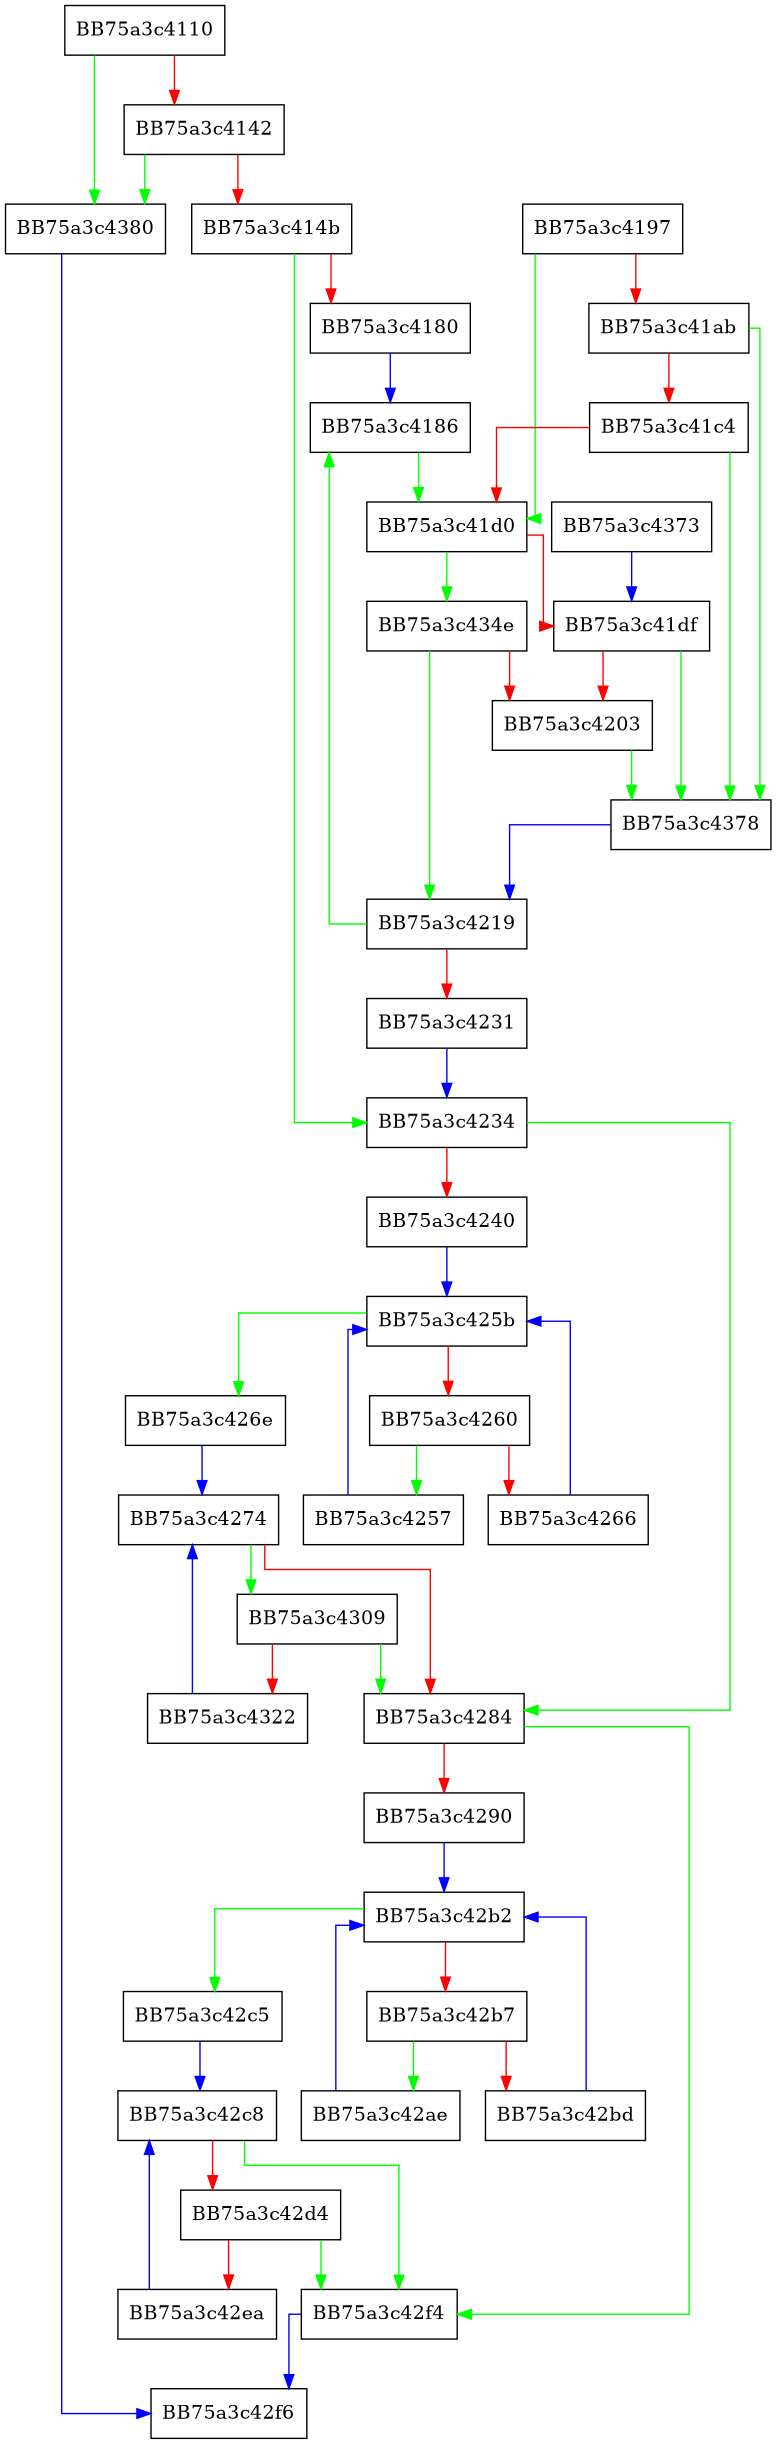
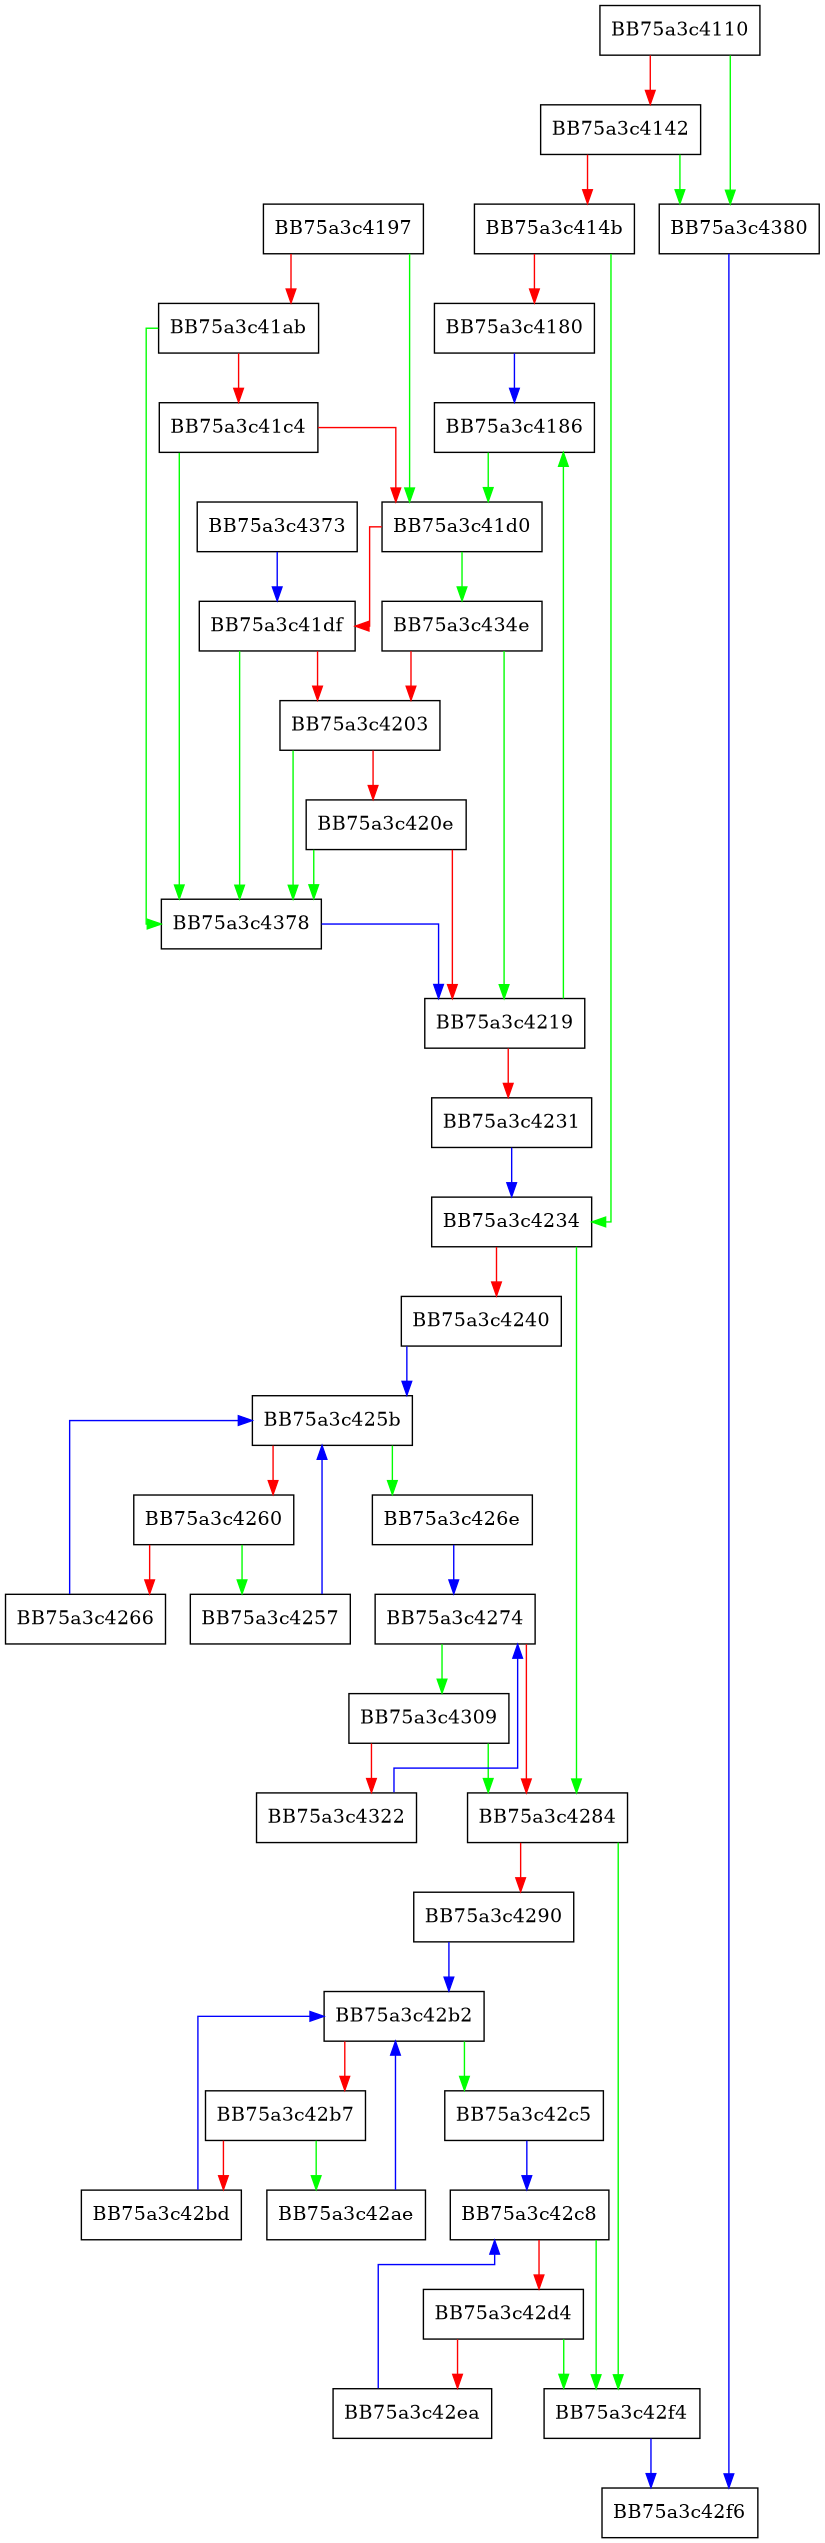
node "BB75a3c420e": added
